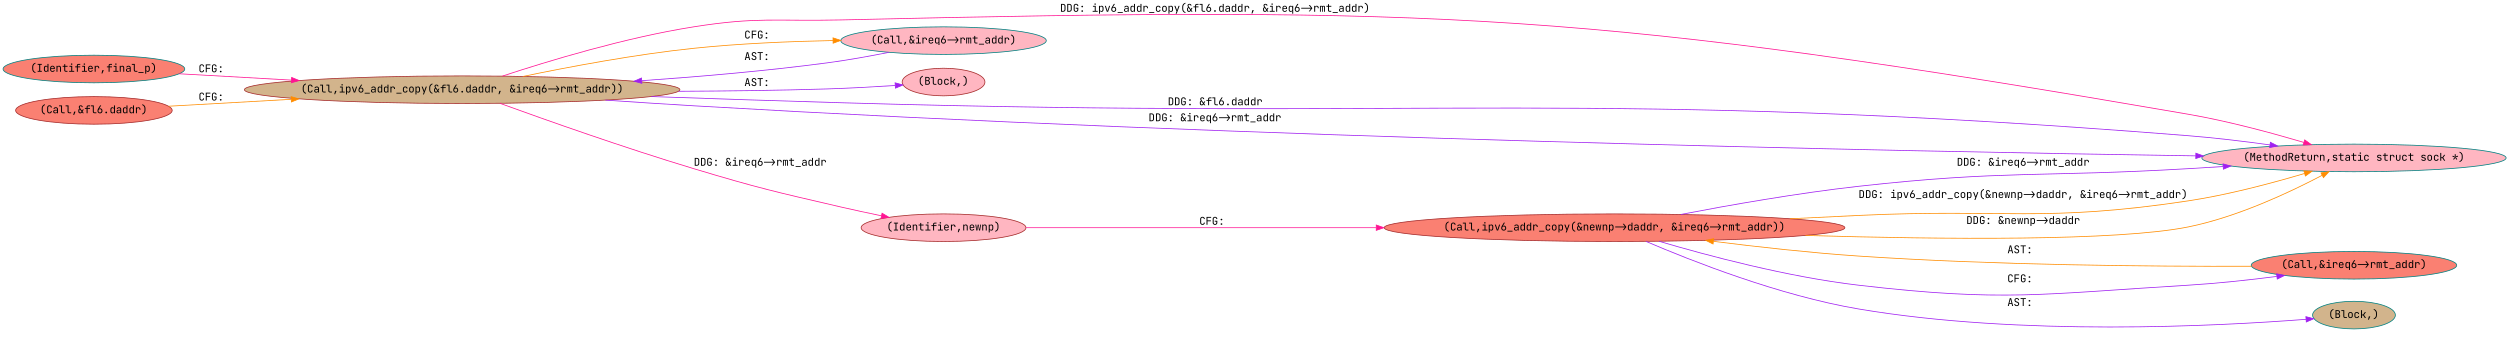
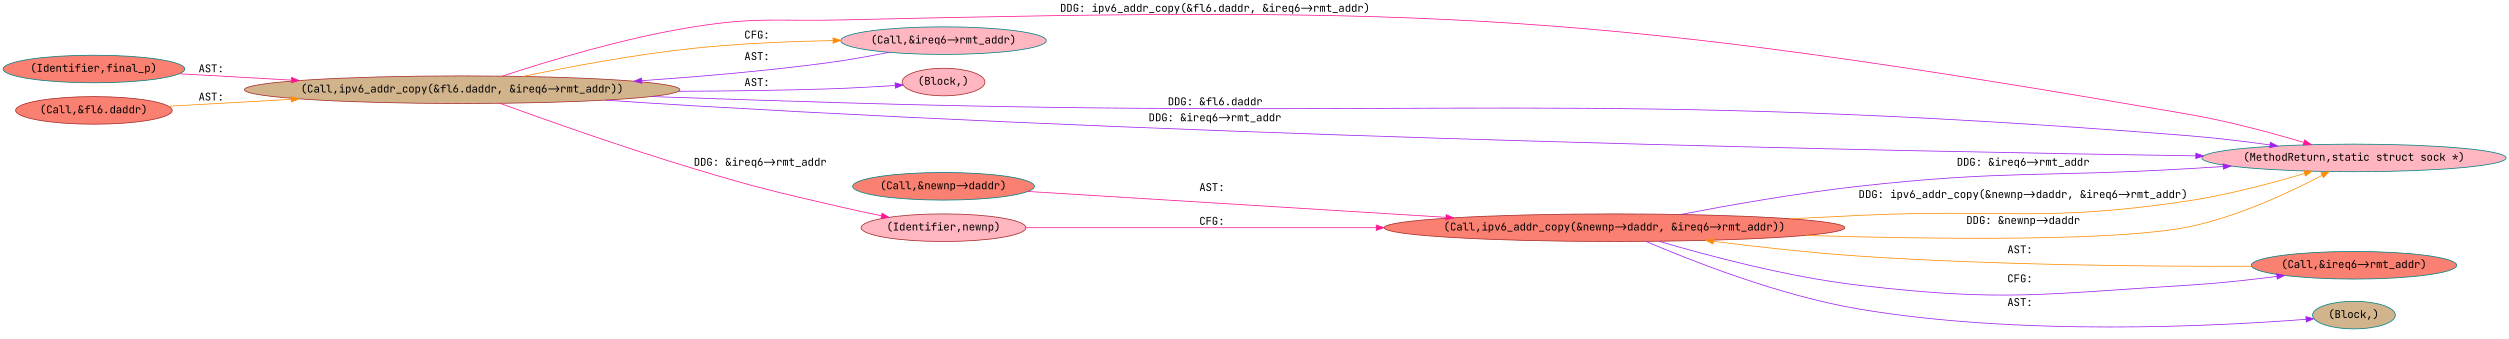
edge "(Identifier,final_p)" -> "(Call,ipv6_addr_copy(&fl6.daddr, &ireq6->rmt_addr))": label "CFG: " -> "AST: "
edge "(Call,&fl6.daddr)" -> "(Call,ipv6_addr_copy(&fl6.daddr, &ireq6->rmt_addr))": label "CFG: " -> "AST: "
node "(Call,&newnp->daddr)": added
